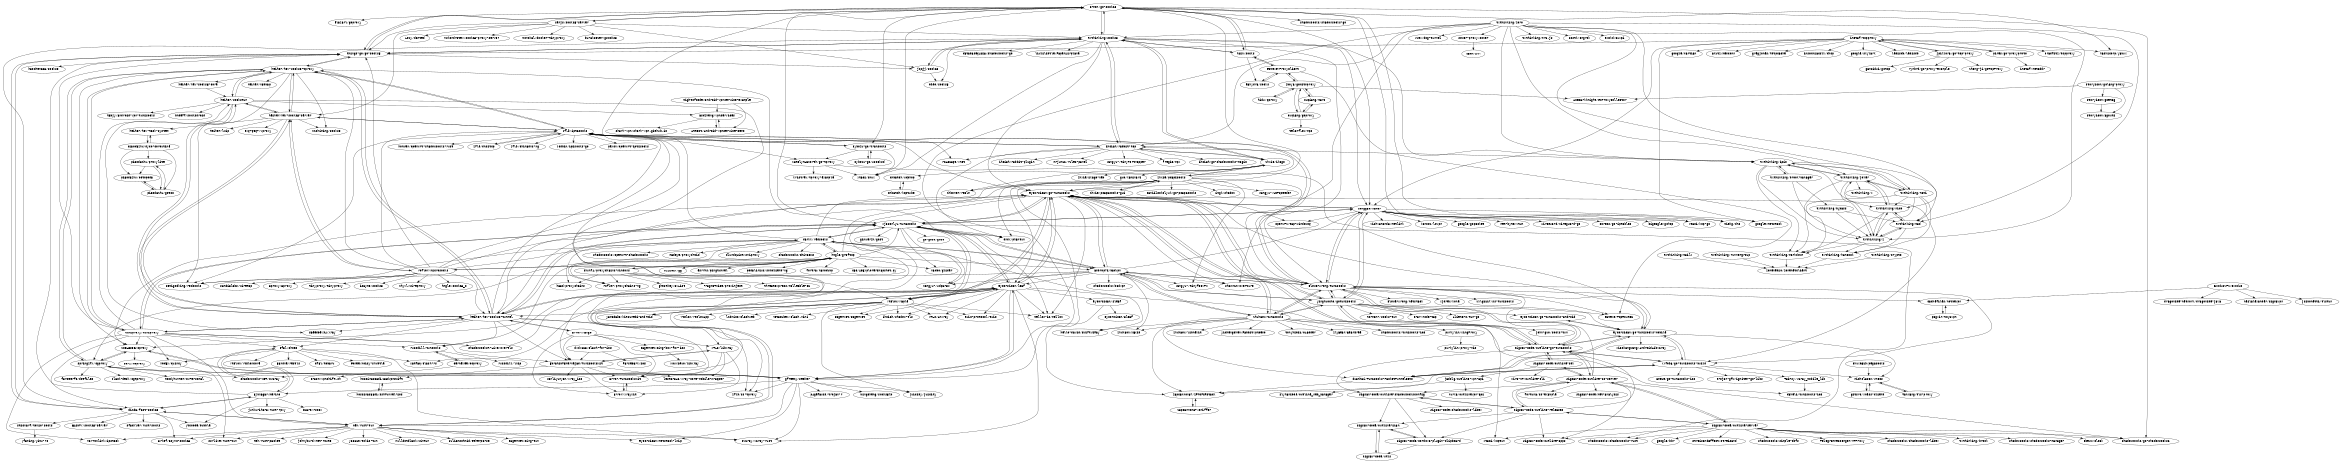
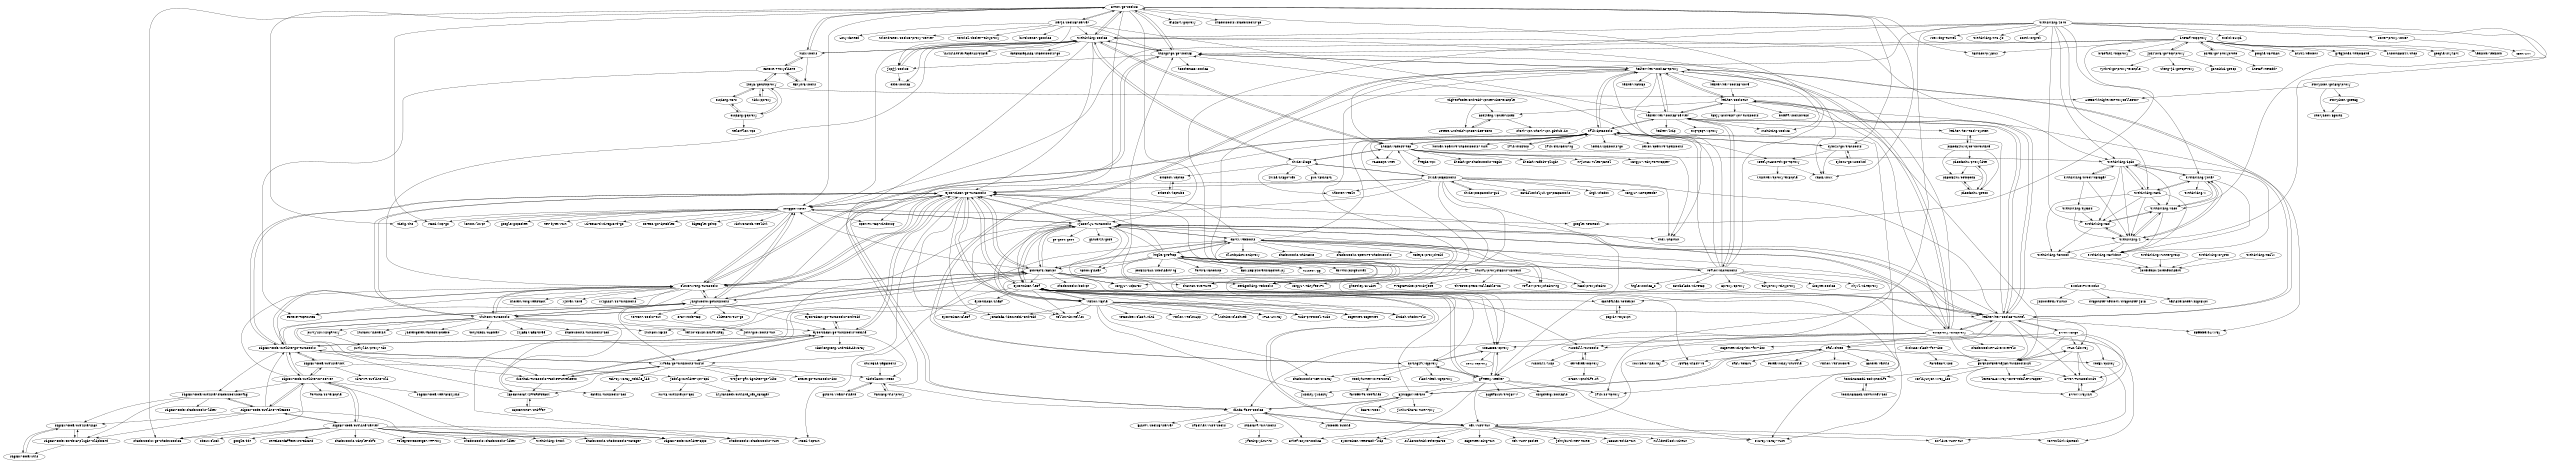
edge "KatelynHaworth/go-tproxy" -> "eycorsican/go-tun2socks-mobile": now "eycorsican/go-tun2socks" -> "eycorsican/go-tun2socks-mobile"
edge "ShadowsocksR-Live/overtls" -> "eycorsican/leaf": now "tun2proxy/tun2proxy" -> "eycorsican/leaf"
edge "springzfx/cgproxy" -> "farseerfc/dotfiles": now "moodyhunter/QvPersonal" -> "farseerfc/dotfiles"
node "sticnarf/tokio-socks": label "sticnarf/tokio-socks" -> "sticnarf/tun-socks"
